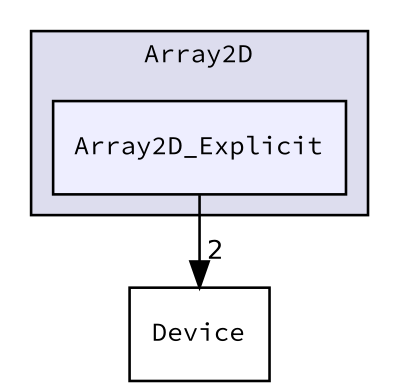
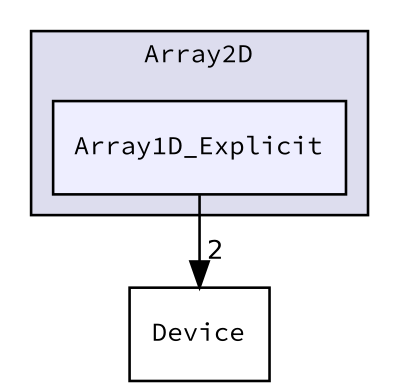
node "Array2D_Explicit": label "Array2D_Explicit" -> "Array1D_Explicit"
